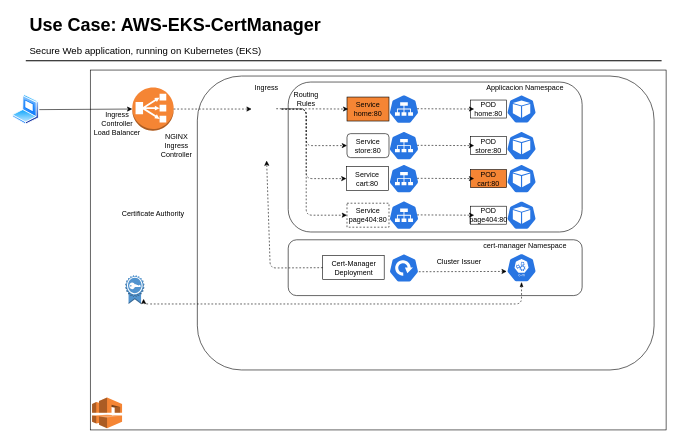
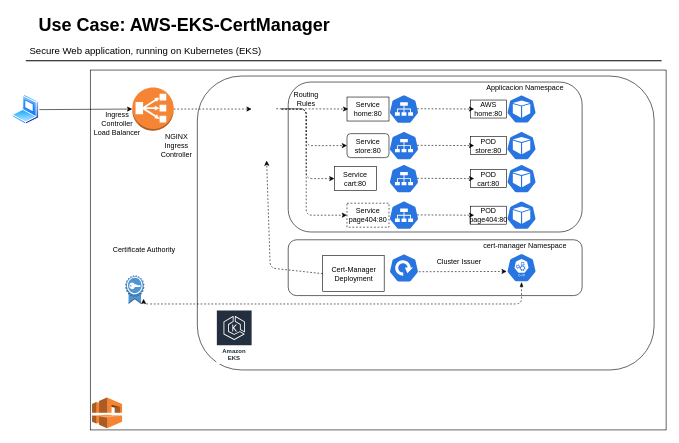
node "Use Case: AWS-EKS-CertManager": moved (178, 25) -> (187, 25)
node "Ingress": removed
node "Service home:80": fillcolor #f58534 -> #ffffff
node "POD home:80": label "POD home:80" -> "AWS home:80"
node "Service cart:80": moved (368, 179) -> (356, 179)
node "POD cart:80": fillcolor #f58534 -> #ffffff
node "Certificate Authority": moved (153, 214) -> (144, 250)
node "Cert-Manager Deployment": size 62x24 -> 62x36
node "Amazon EKS": added
